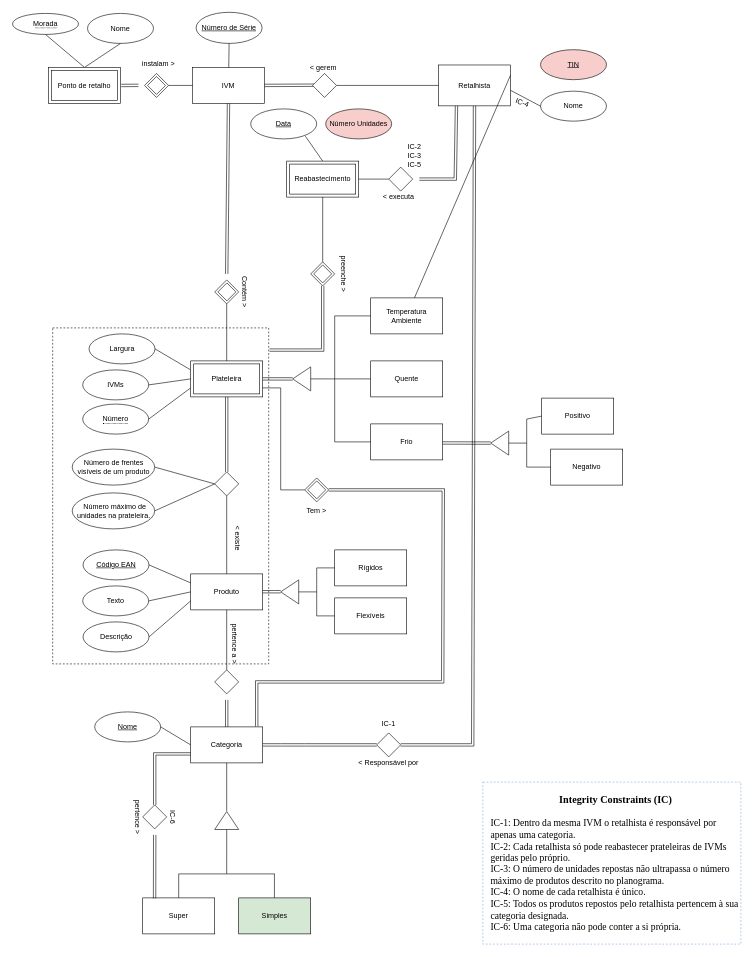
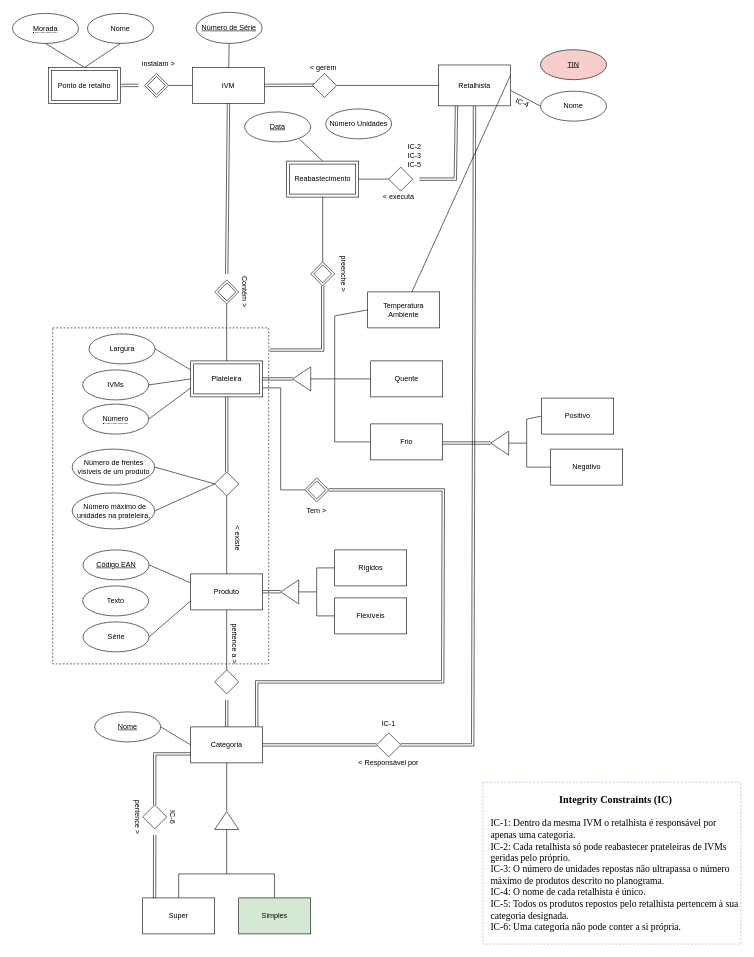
node "Morada": size 66x21 -> 66x30
node "Data": moved (284, 124) -> (278, 127)
node "Número Unidades": fillcolor #f8cecc -> #ffffff
node "Temperatura Ambiente": moved (407, 316) -> (404, 310)
edge "Produto" -- "Texto": removed
node "Descrição": label "Descrição" -> "Série"
